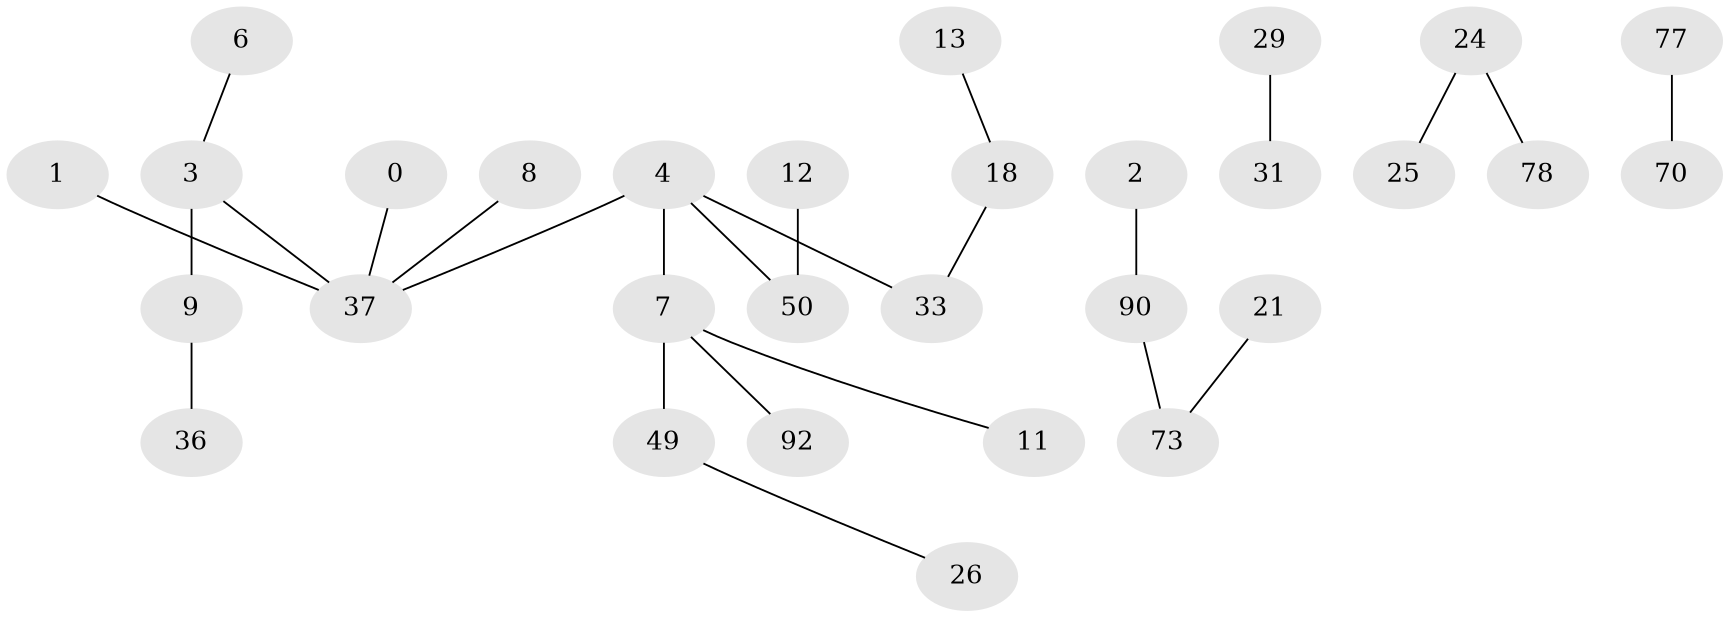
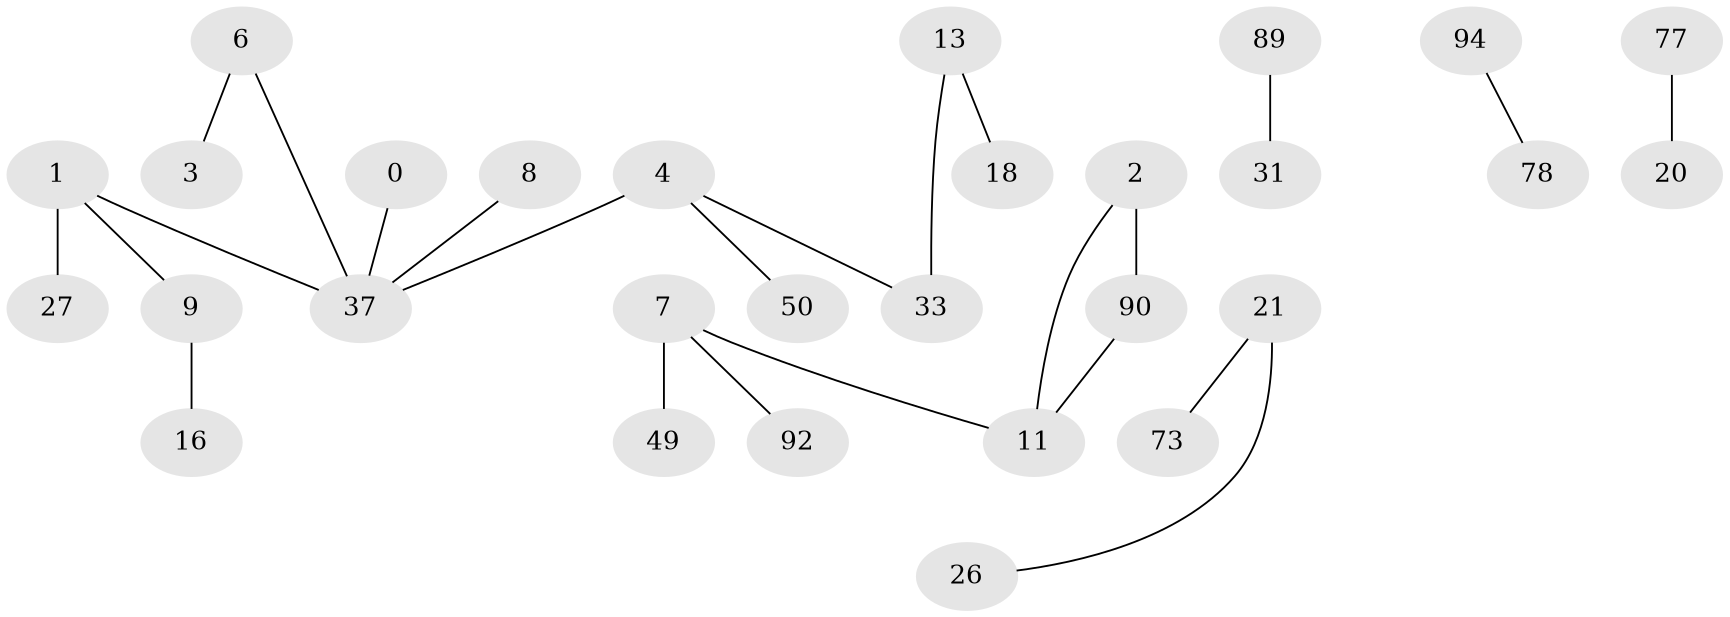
node "29": label "29" -> "89"
node "24": label "24" -> "94"
node "12": removed
node "25": removed
node "70": label "70" -> "20"
edge "3" -- "37": now "6" -- "37"
edge "4" -- "7": removed
edge "18" -- "33": now "13" -- "33"
edge "3" -- "9": now "1" -- "9"
edge "2" -- "11": added
node "27": added
edge "90" -- "73": now "90" -- "11"
node "36": label "36" -> "16"
edge "49" -- "26": now "21" -- "26"
